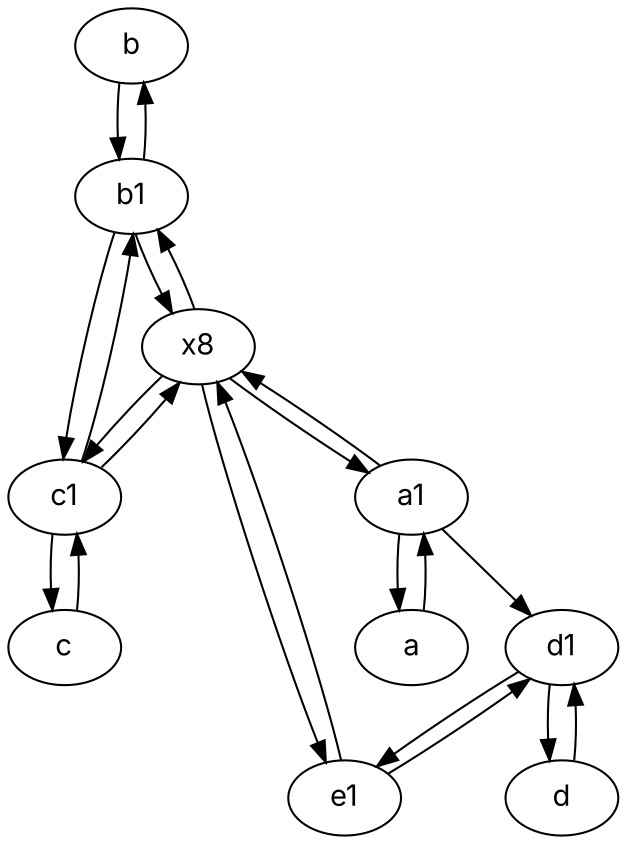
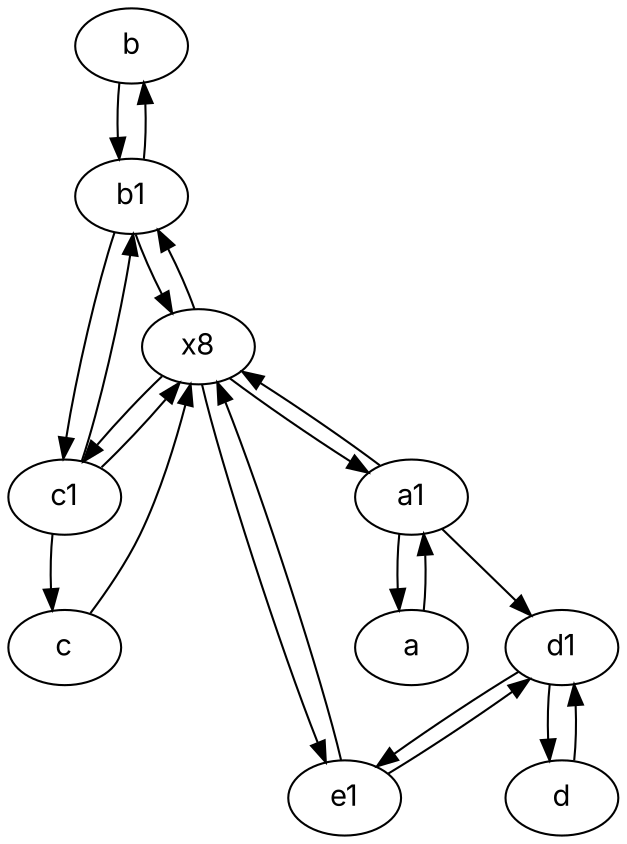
edge "c" -> "c1": now "c" -> "x8"
